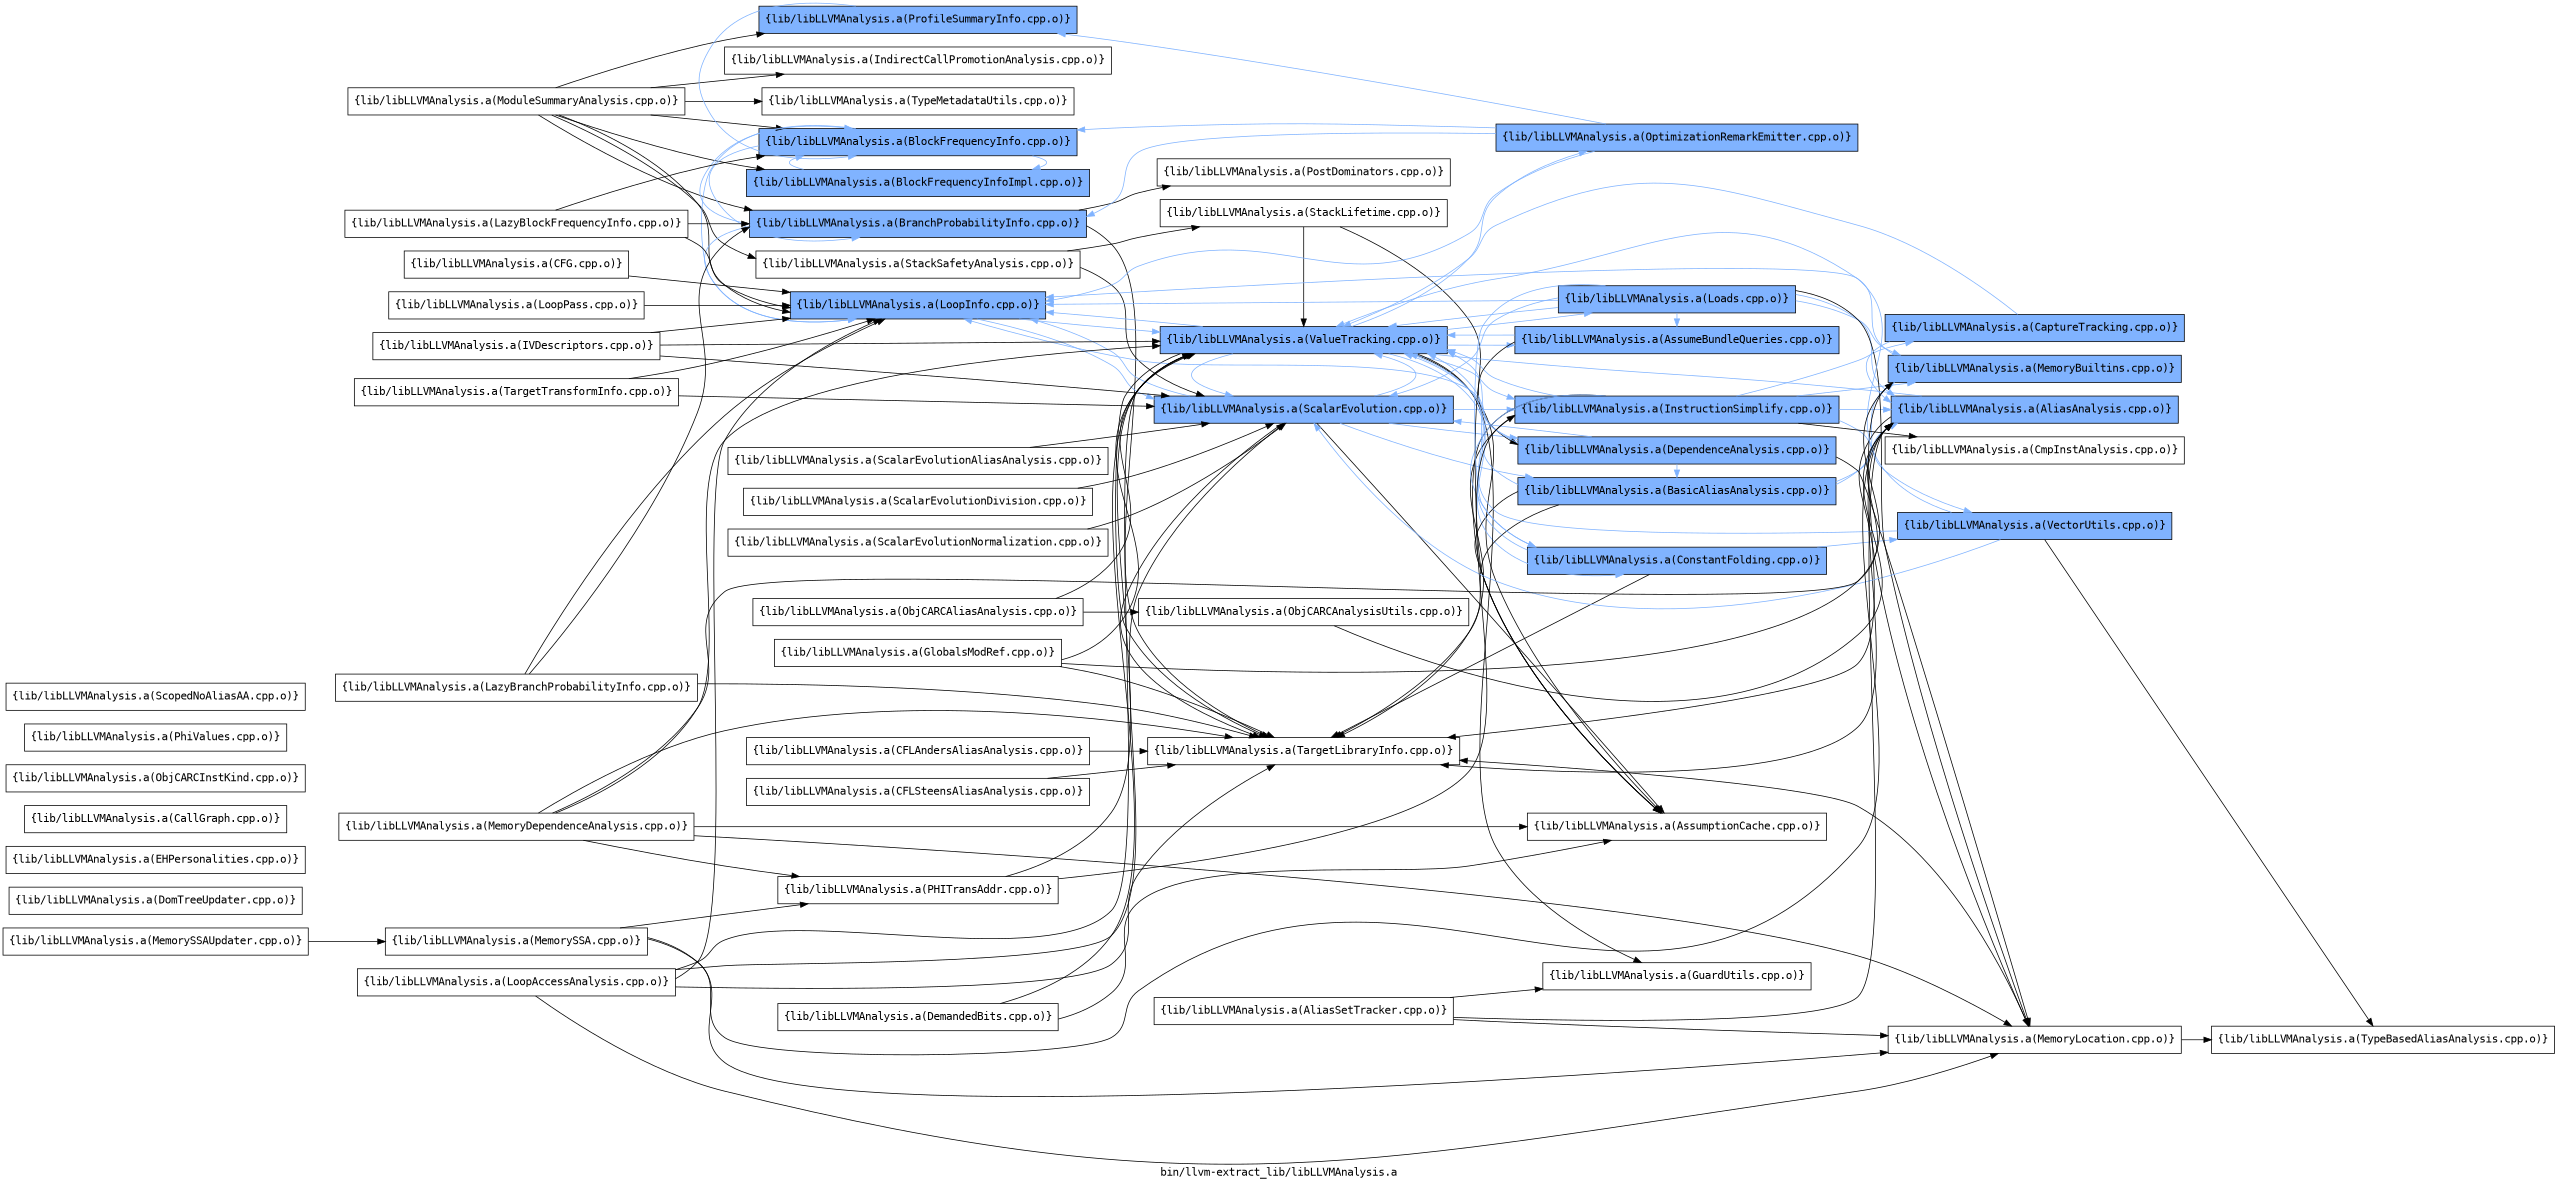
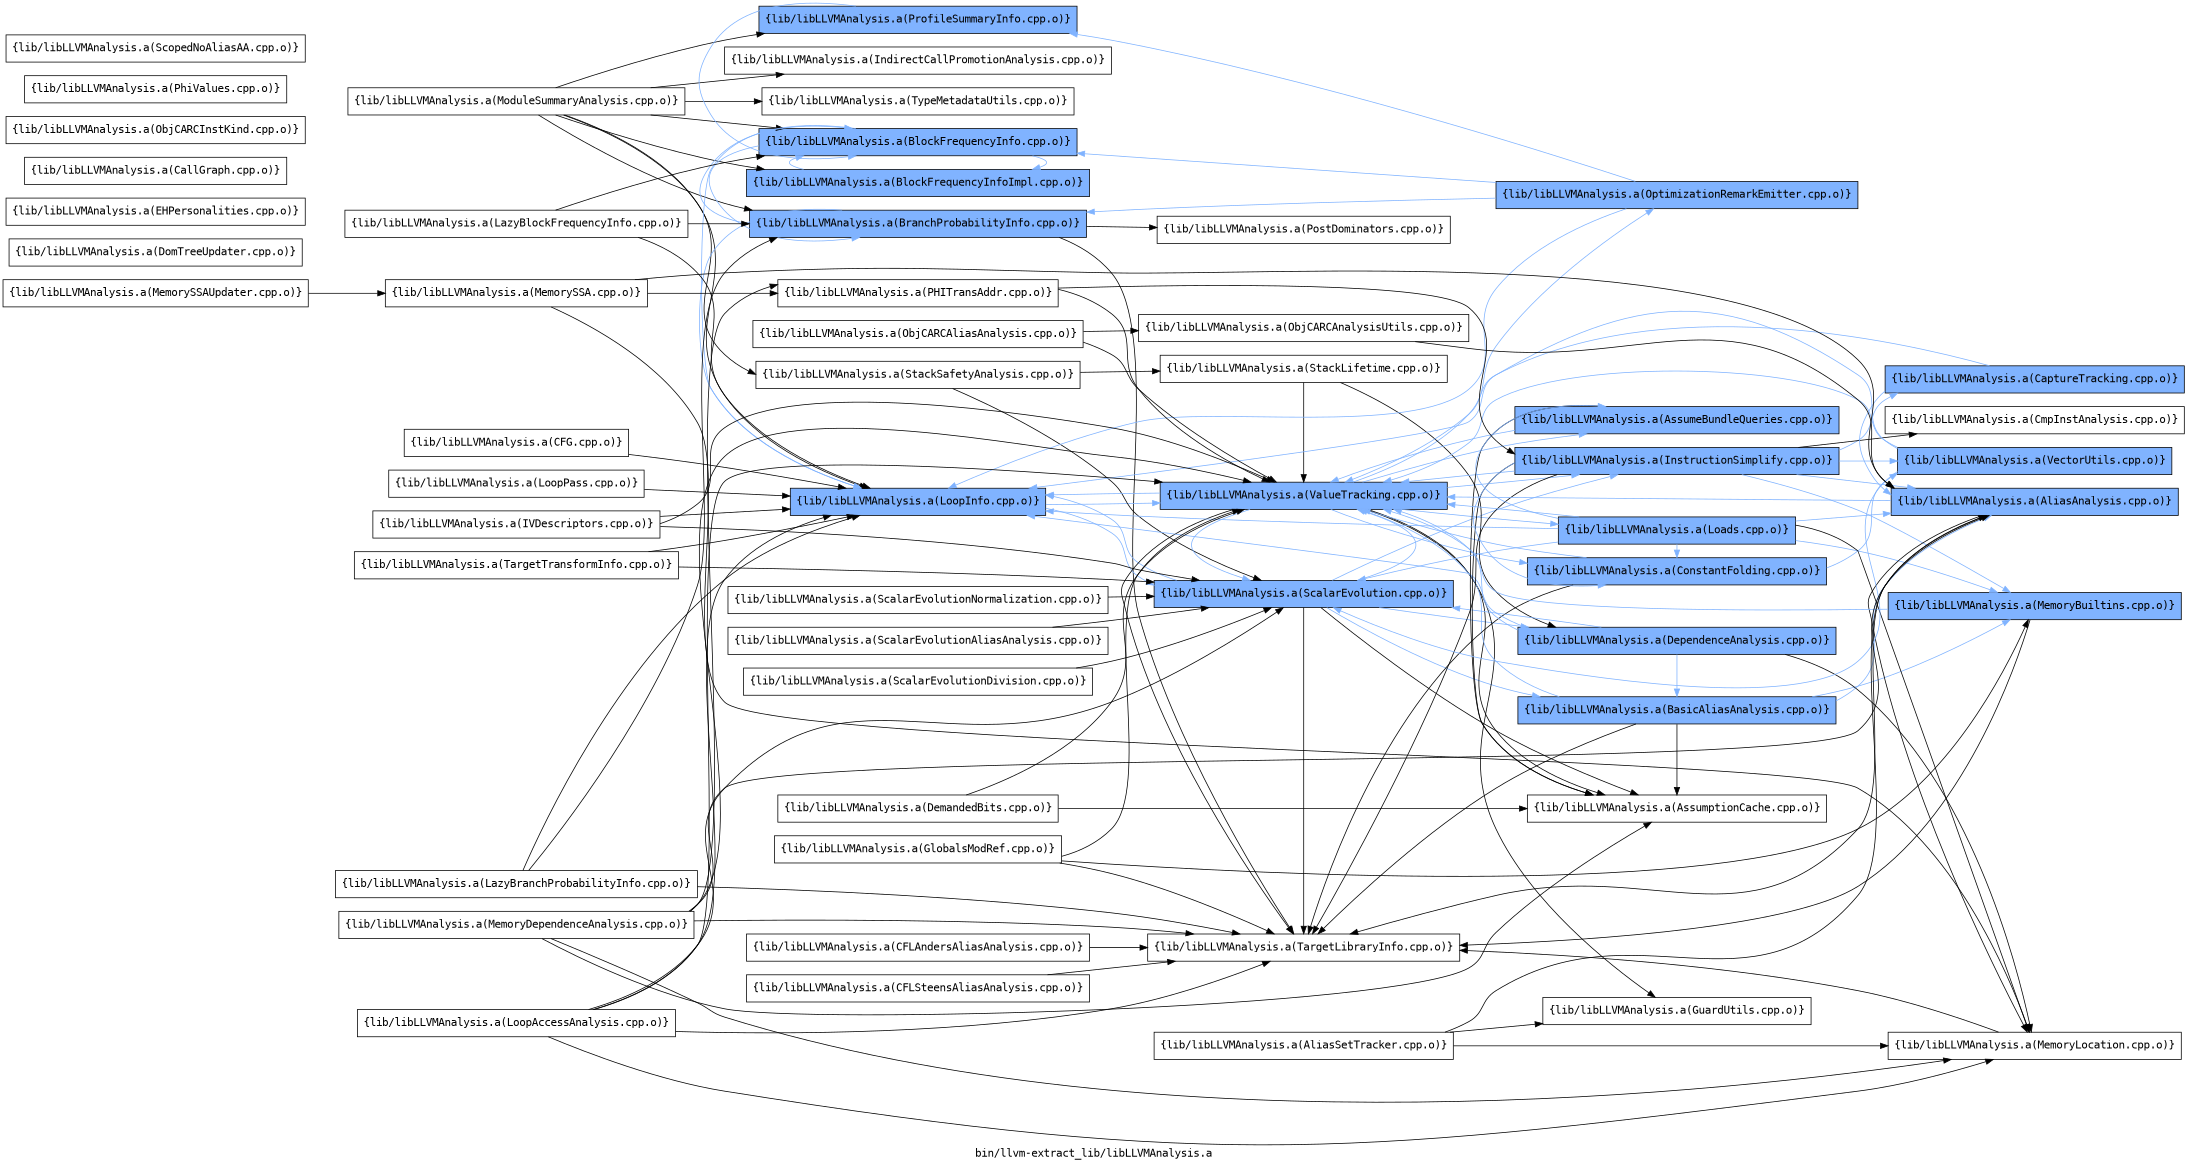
node "{lib/libLLVMAnalysis.a(TypeBasedAliasAnalysis.cpp.o)}": removed
